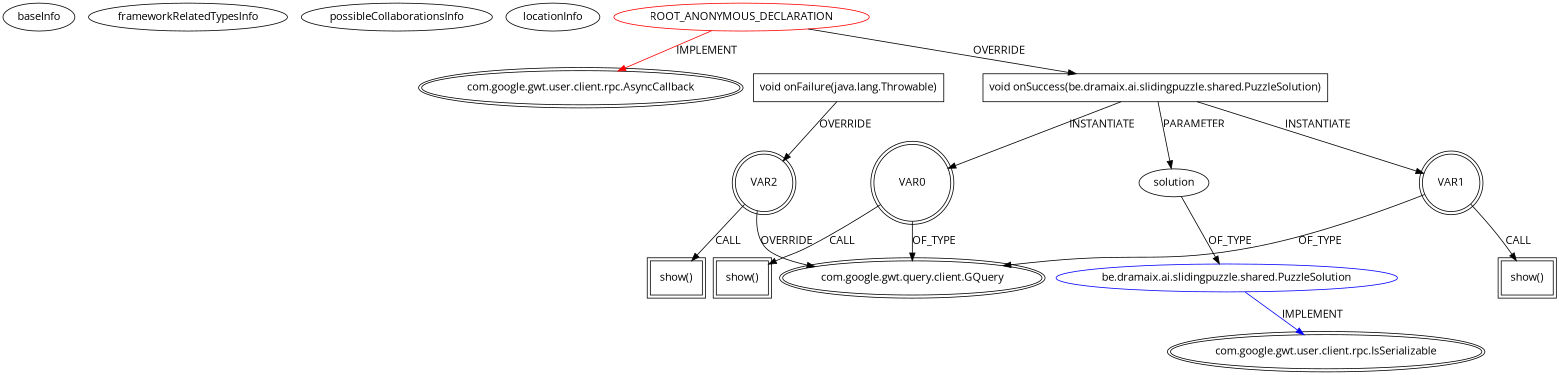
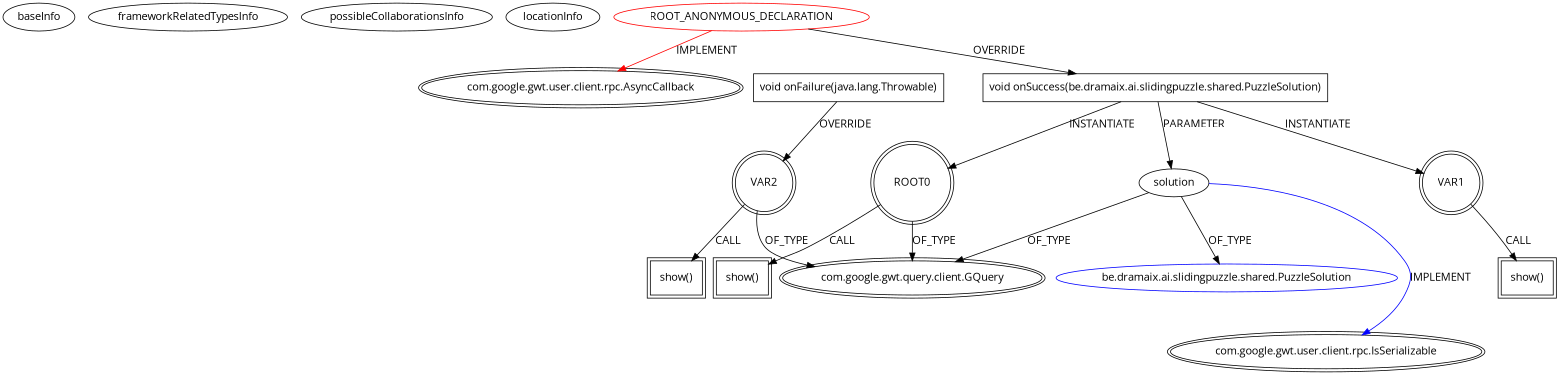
node "VAR0": label "VAR0" -> "ROOT0"
edge "VAR2" -> "com.google.gwt.query.client.GQuery": label "OVERRIDE" -> "OF_TYPE"
edge "VAR1" -> "com.google.gwt.query.client.GQuery": now "solution" -> "com.google.gwt.query.client.GQuery"
edge "be.dramaix.ai.slidingpuzzle.shared.PuzzleSolution" -> "com.google.gwt.user.client.rpc.IsSerializable": now "solution" -> "com.google.gwt.user.client.rpc.IsSerializable"
